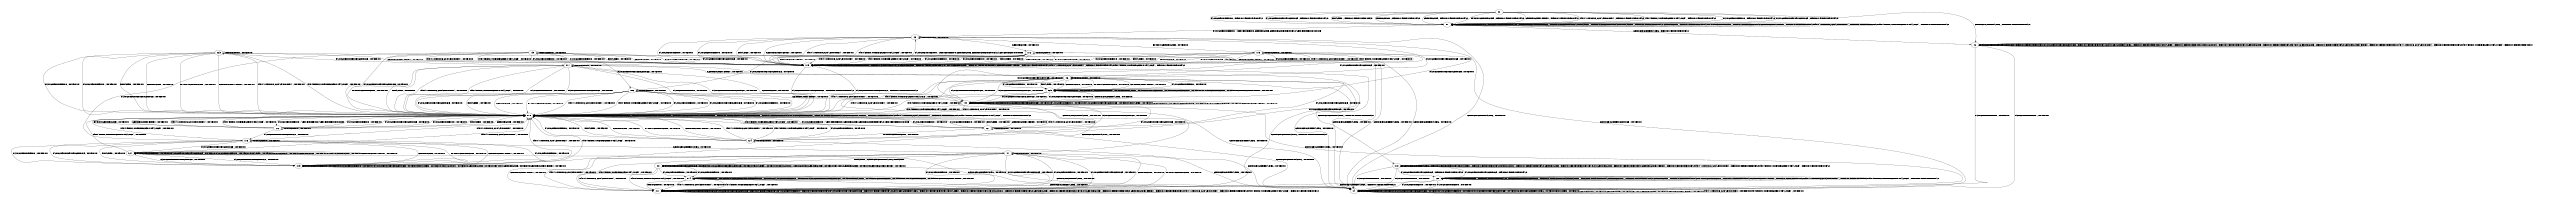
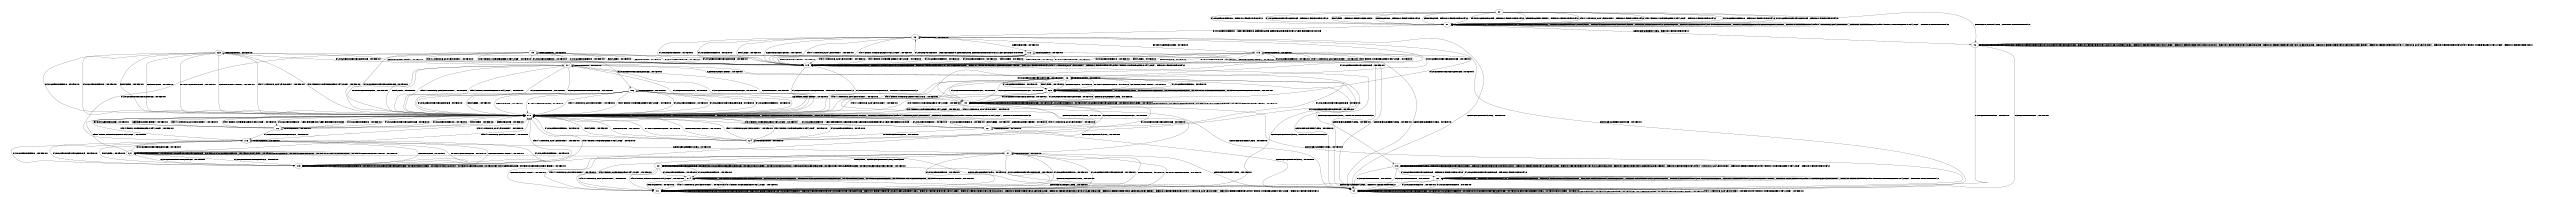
edge "s12" -> "s86": removed, label "PSK_CLIENT_KEY_EXCHANGE / TIMEOUT"
edge "s16" -> "s27": reversed
edge "s24" -> "s4": removed, label "CHANGE_CIPHER_SPEC / TIMEOUT"
